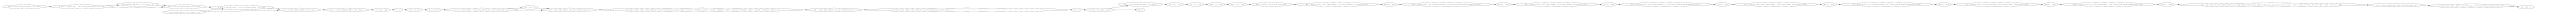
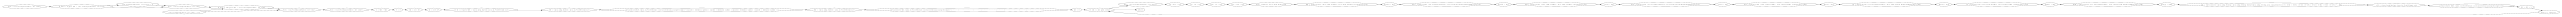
node "i12 = i12 + 1": removed
node "goto [?= (branch)]": added
